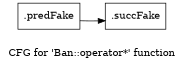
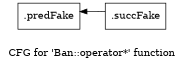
edge ".predFake" -> ".succFake": reversed
